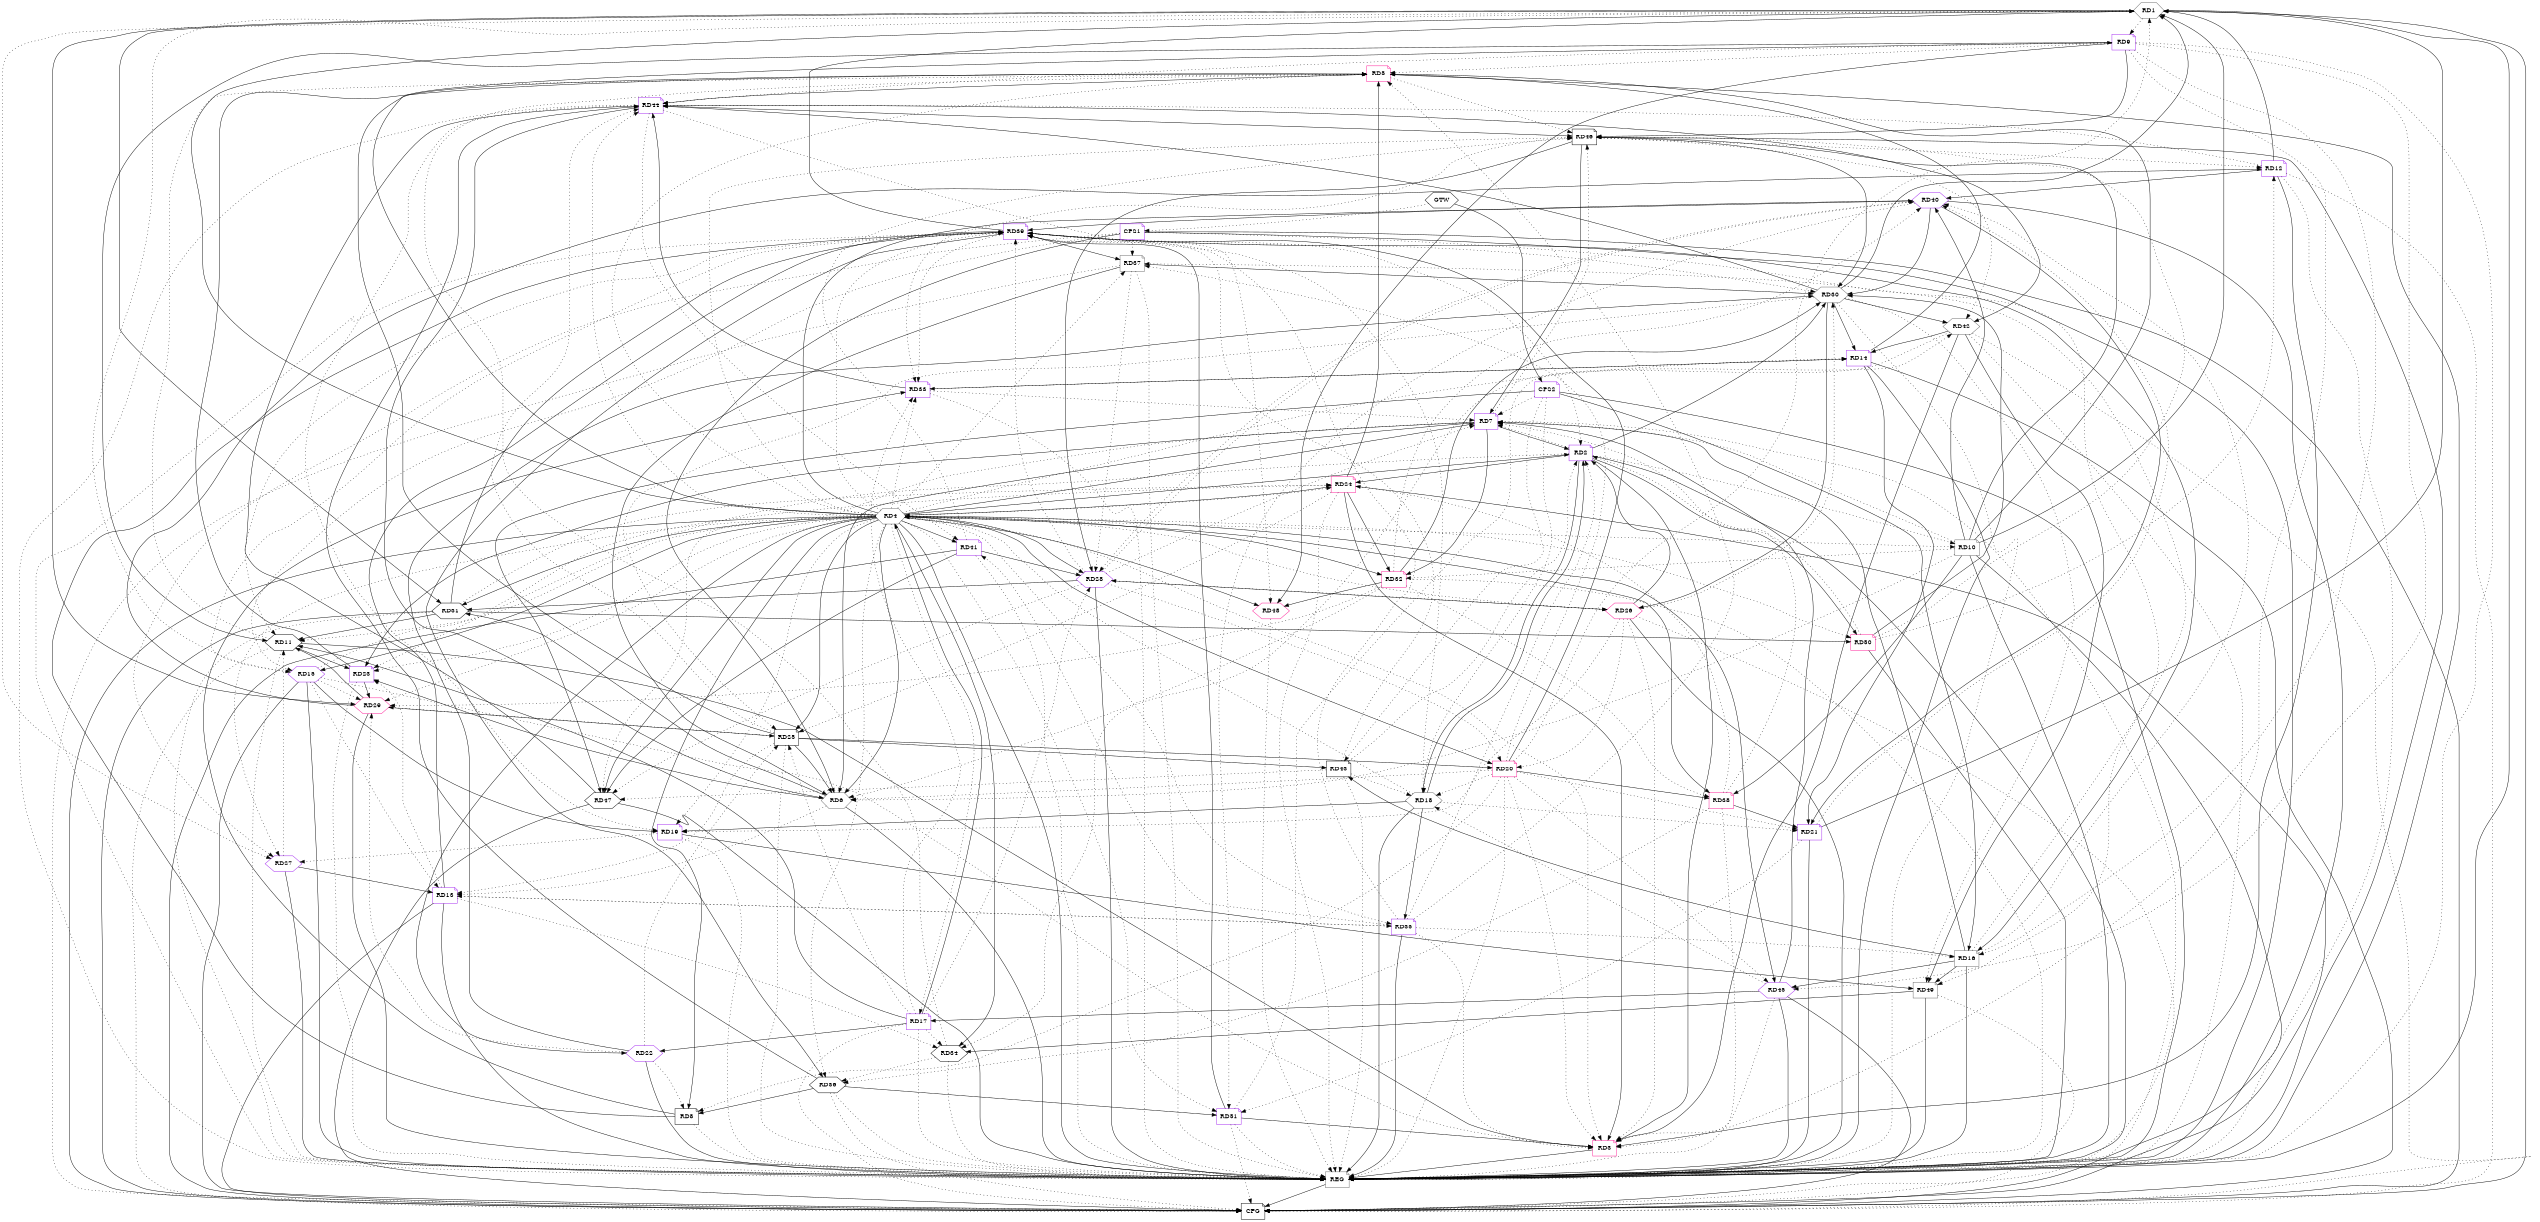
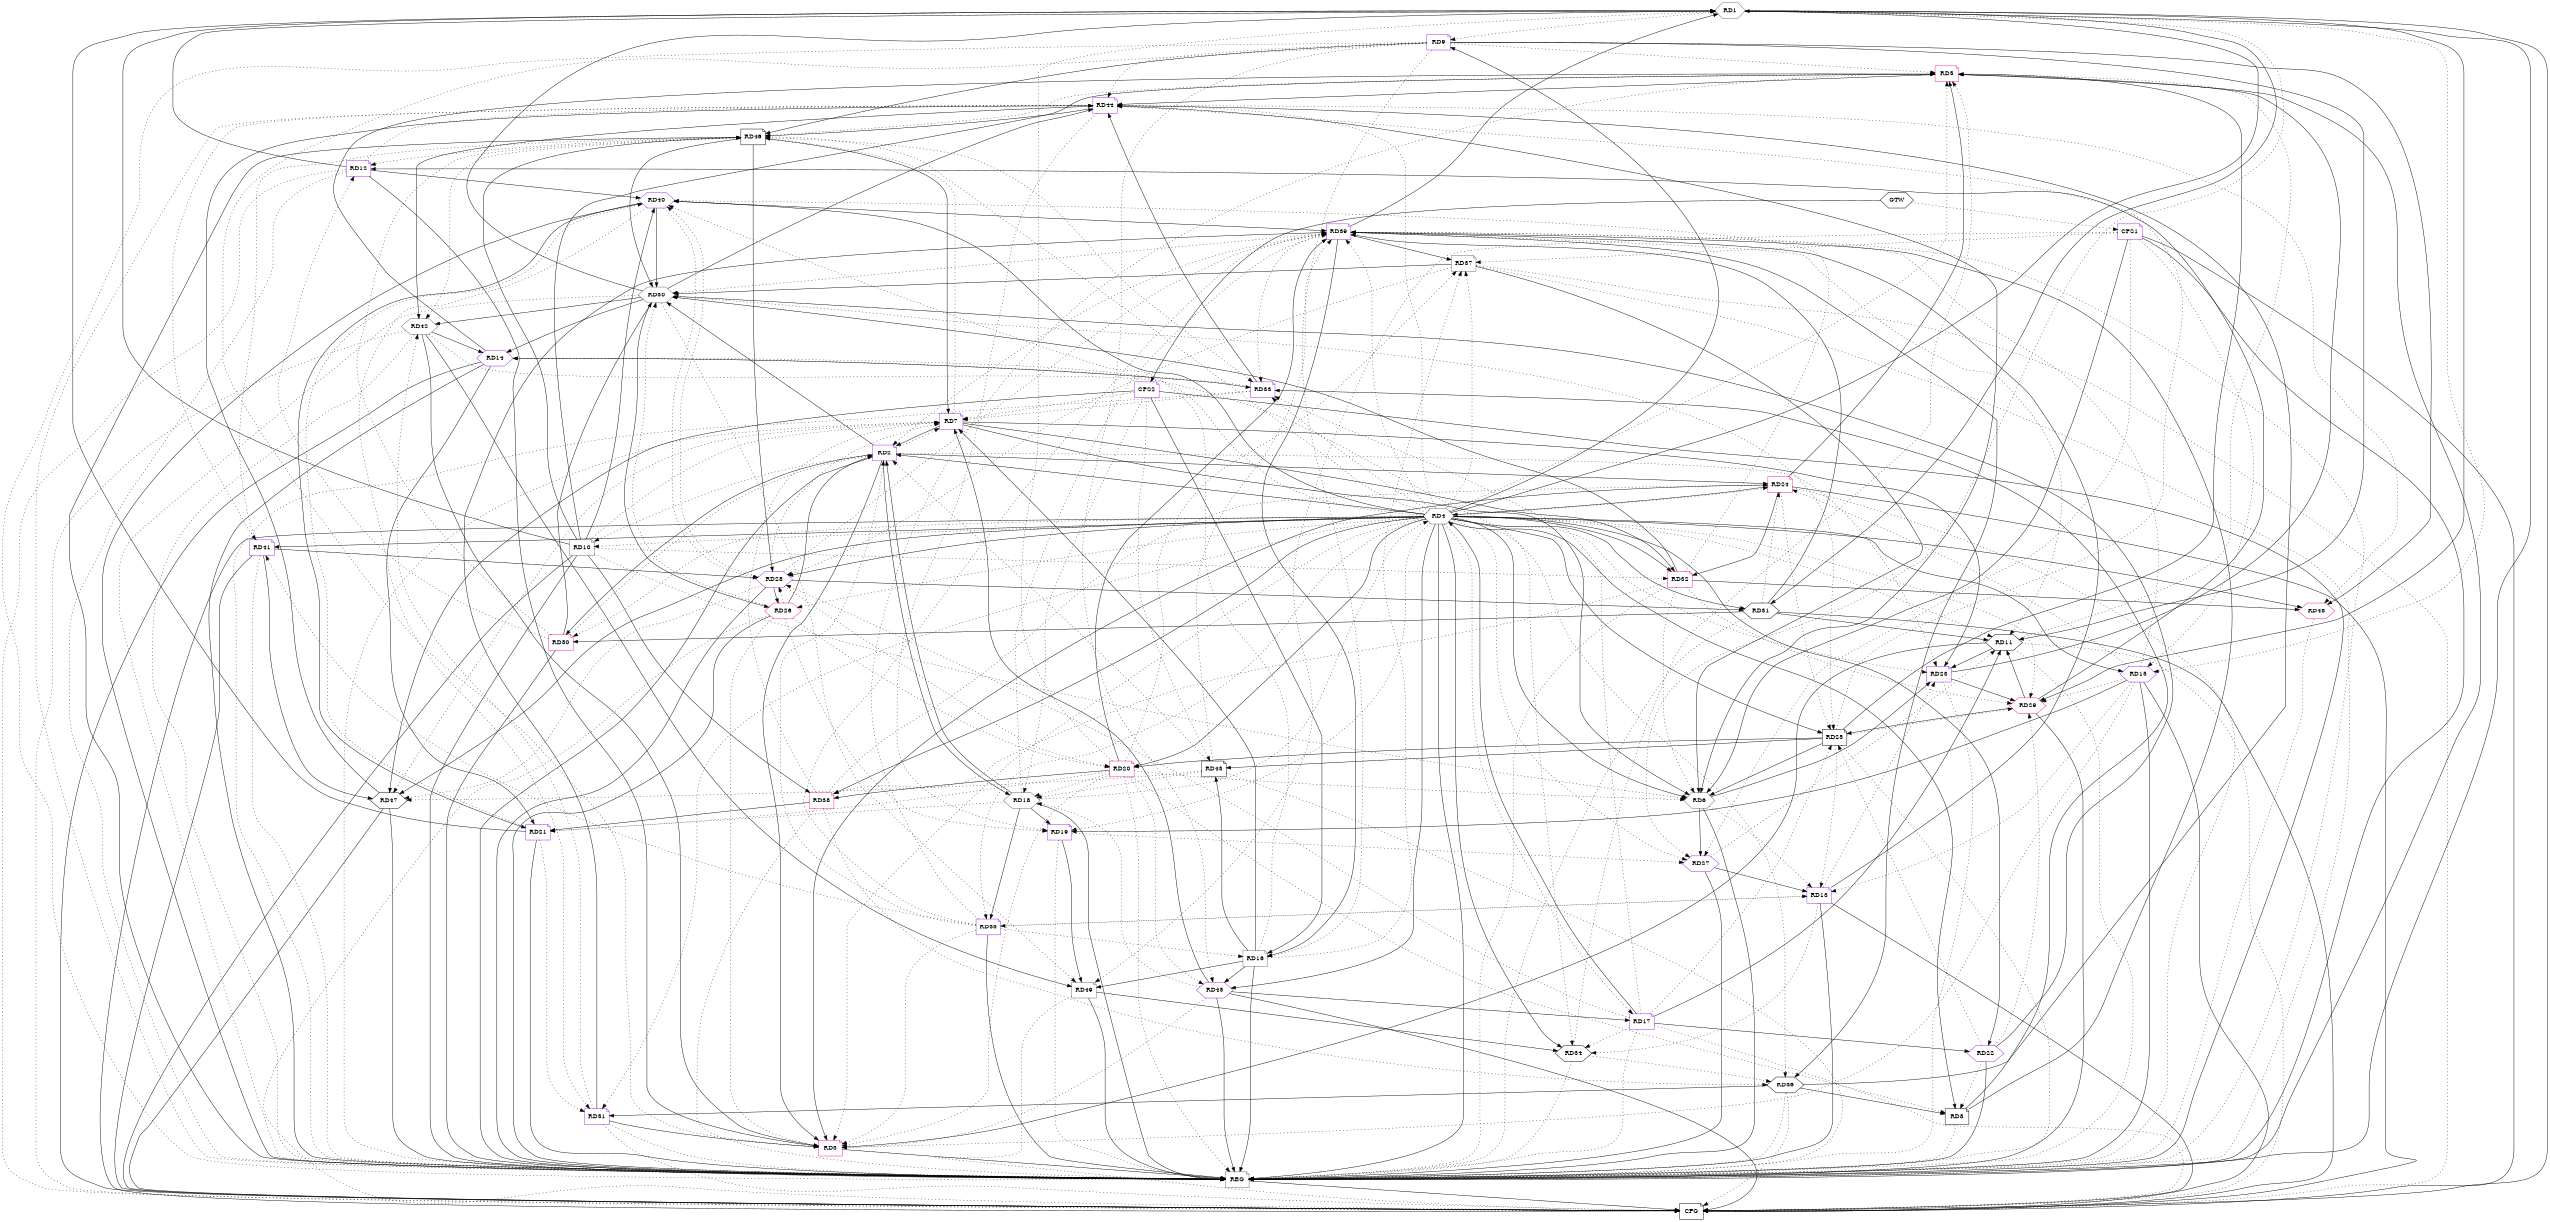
node "RD14": shape note -> hexagon
edge "RD4" -> "RD7": removed
edge "RD6" -> "RD31": now "RD6" -> "RD27"
